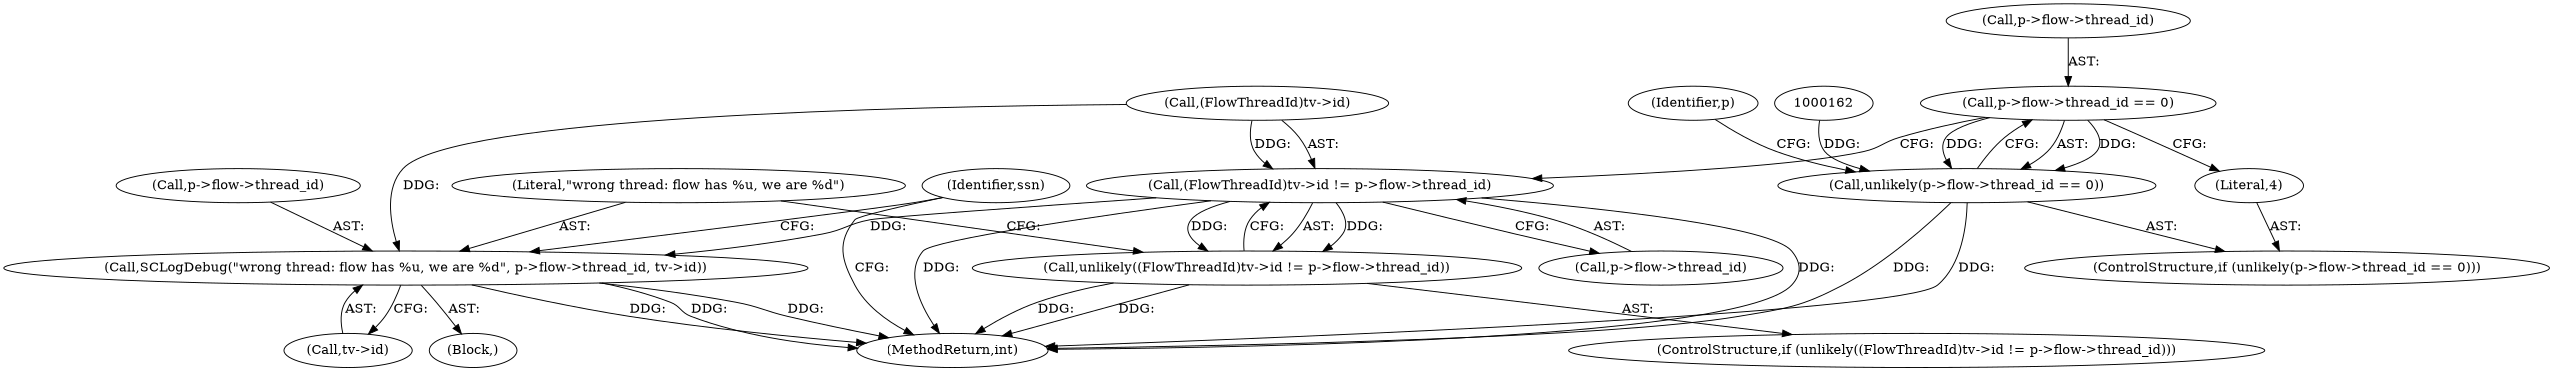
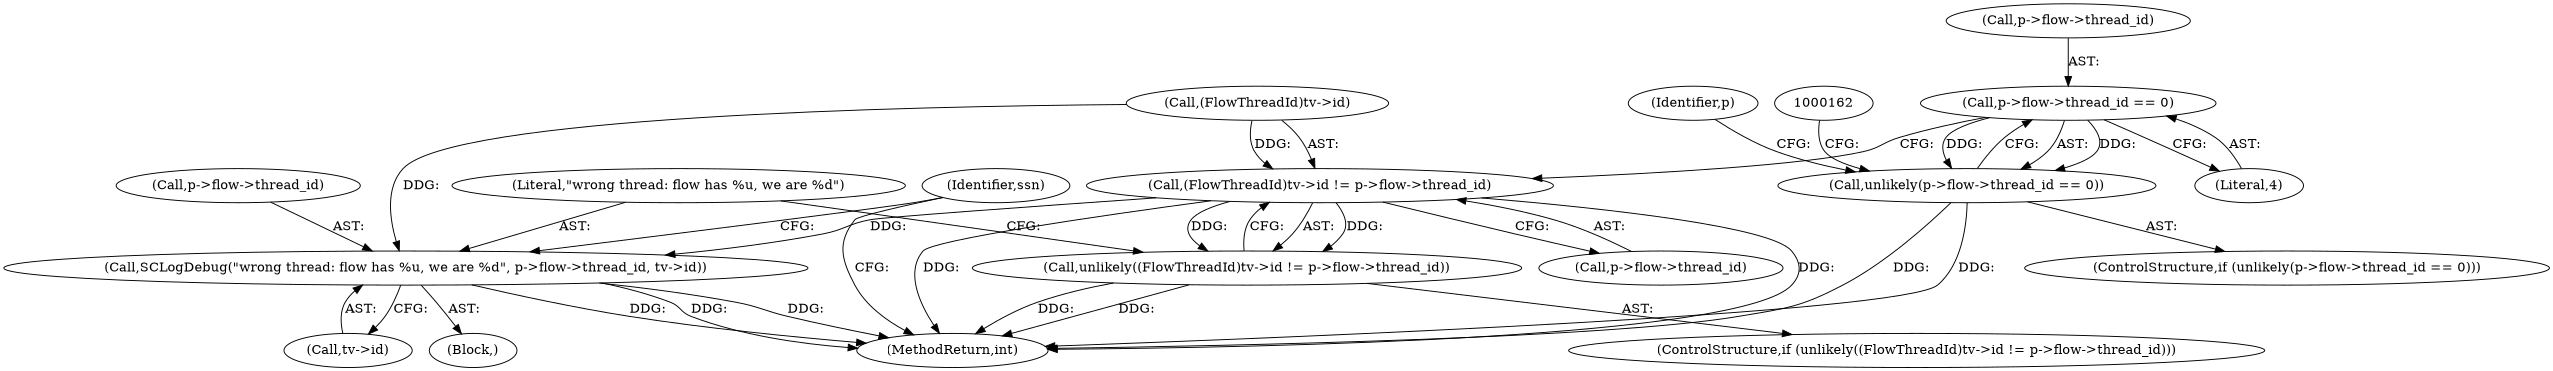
edge "1000162" -> "(Call,unlikely(p->flow->thread_id == 0))": label "DDG: " -> "CFG: "
edge "(Literal,4)" -> "(ControlStructure,if (unlikely(p->flow->thread_id == 0)))": now "(Literal,4)" -> "(Call,p->flow->thread_id == 0)"
